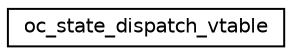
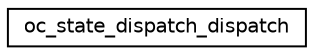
node "oc_state_dispatch_vtable": label "oc_state_dispatch_vtable" -> "oc_state_dispatch_dispatch"
